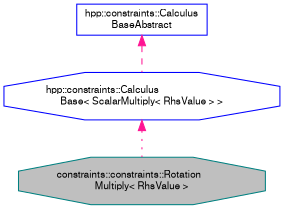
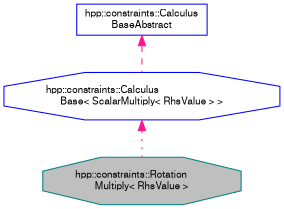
node "constraints::constraints::Rotation Multiply< RhsValue >": label "constraints::constraints::Rotation Multiply< RhsValue >" -> "hpp::constraints::Rotation Multiply< RhsValue >"
